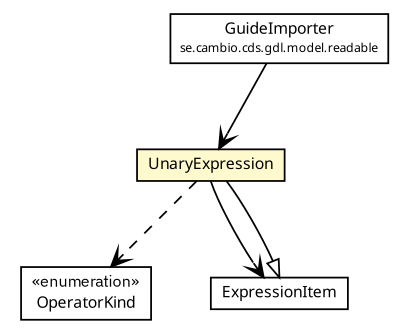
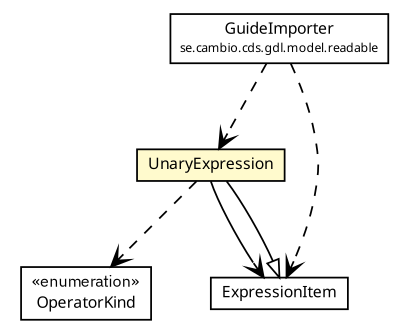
edge "GuideImporter" -> "UnaryExpression": style solid -> dashed
edge "GuideImporter" -> "ExpressionItem": added
